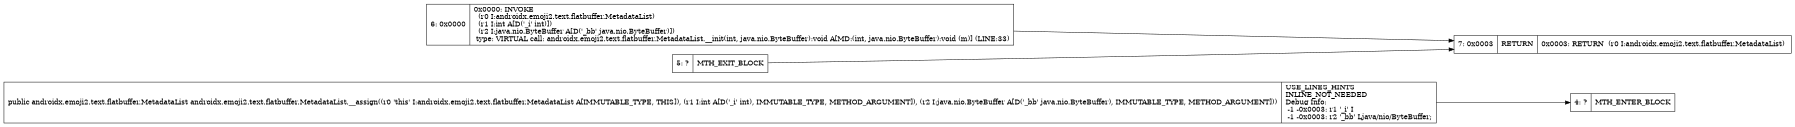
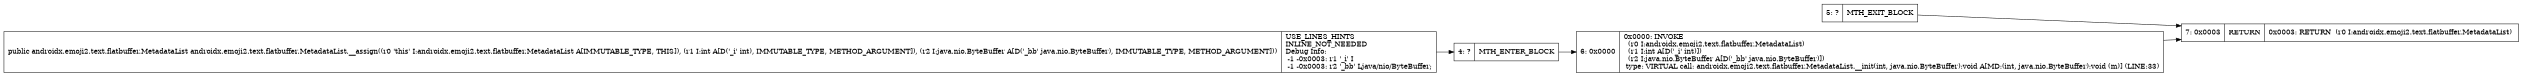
edge "4: ?" -> "6: 0x0000": added
